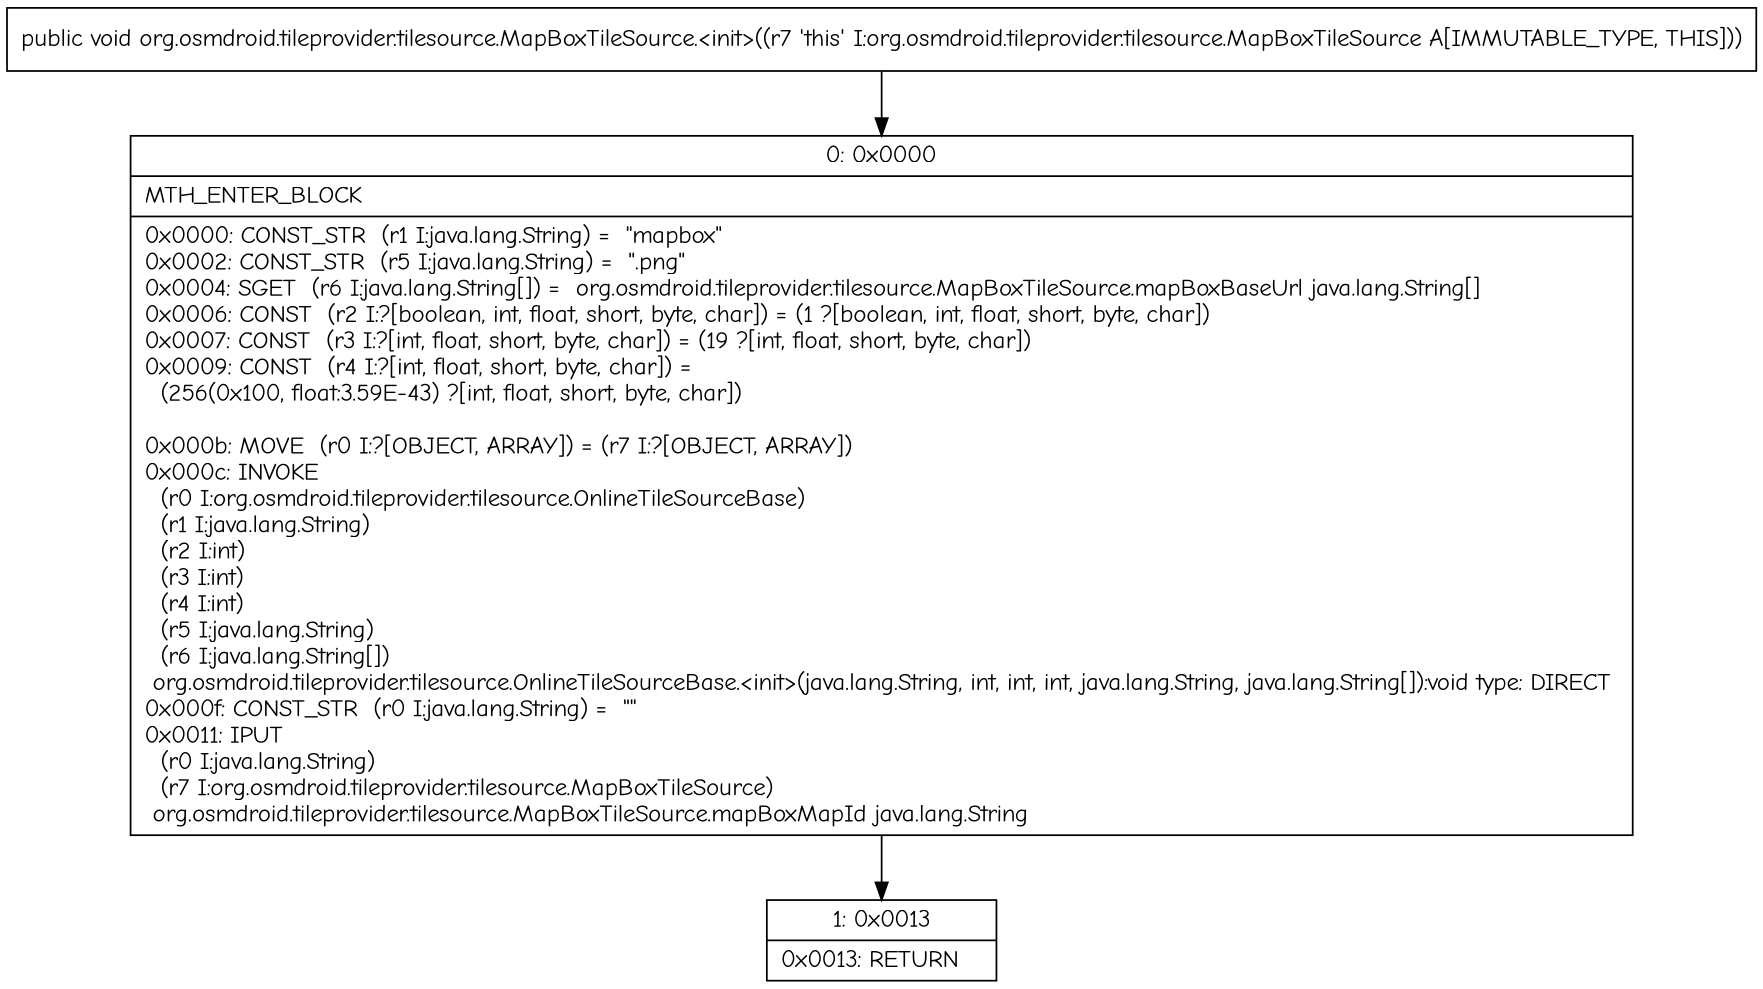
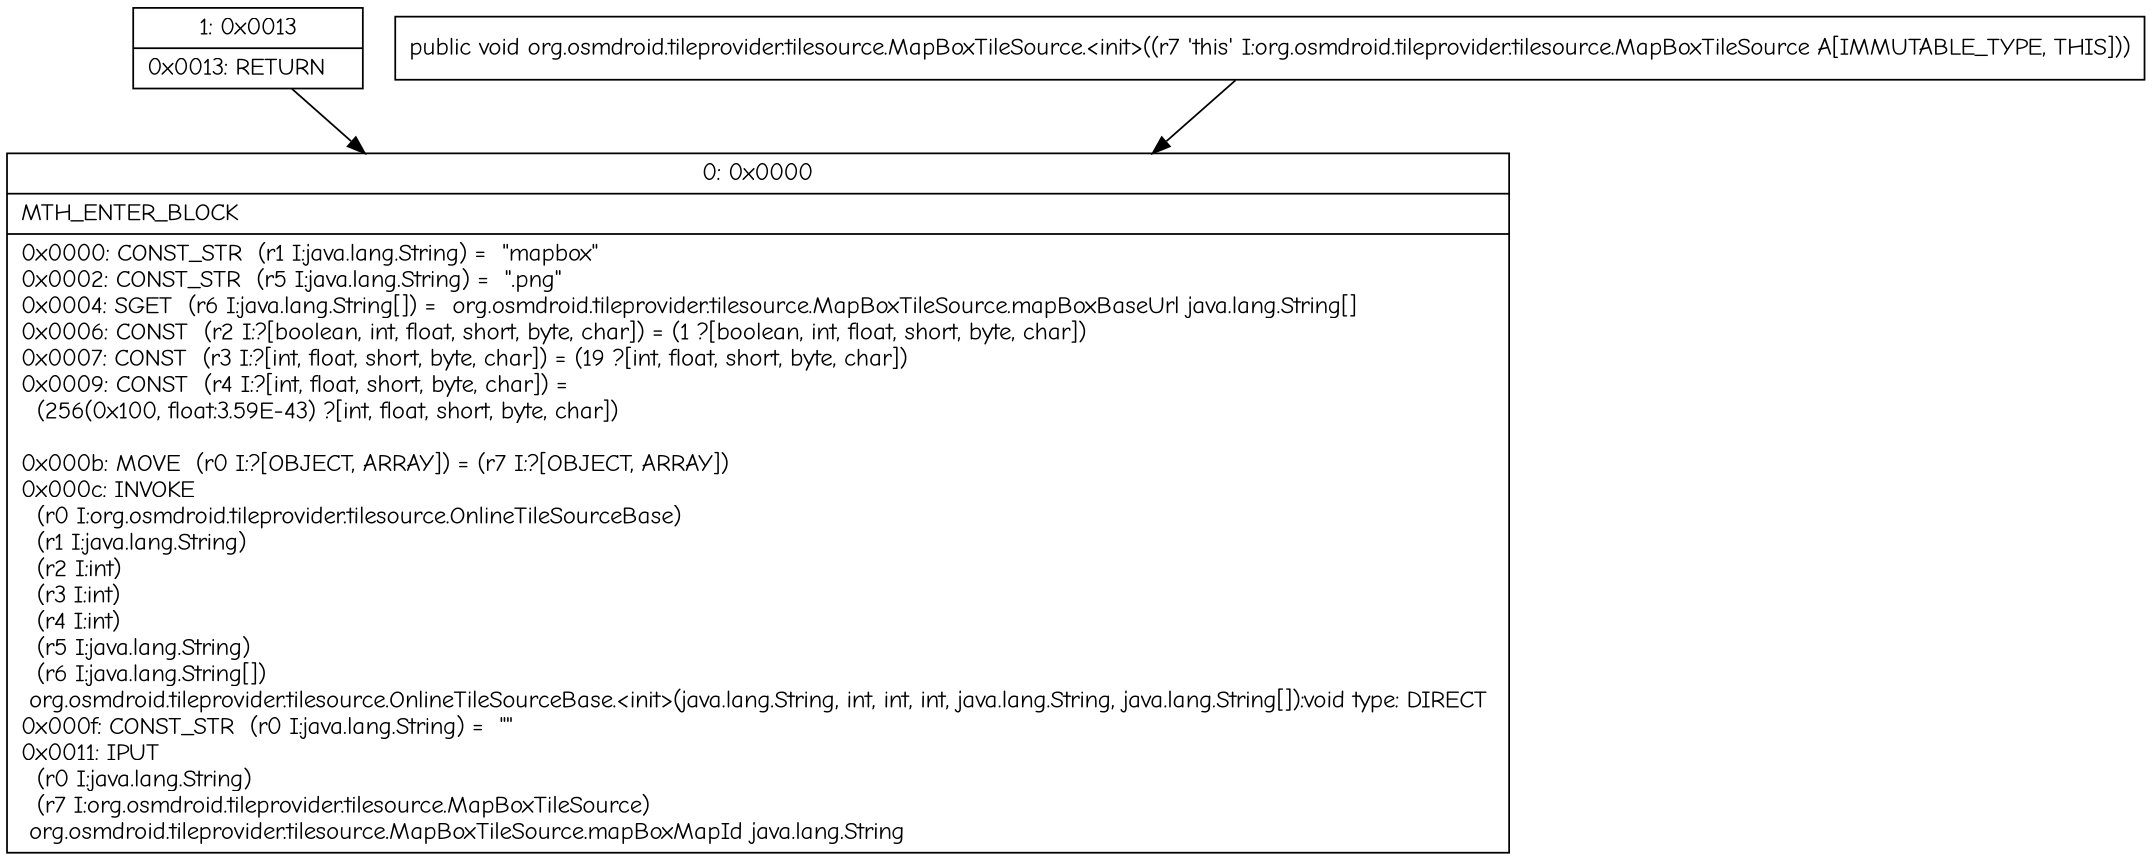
edge "0: 0x0000" -> "1: 0x0013": reversed
